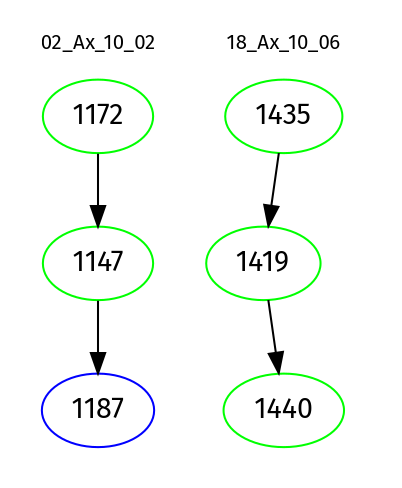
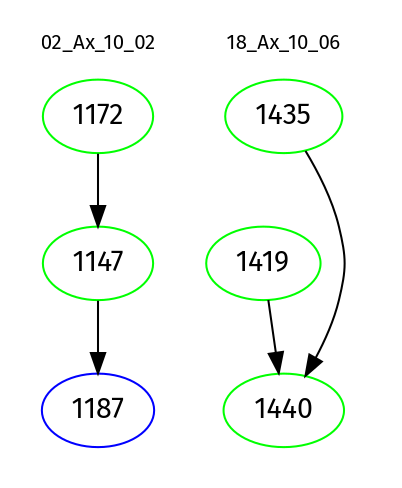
edge "1435" -> "1419": now "1435" -> "1440"
